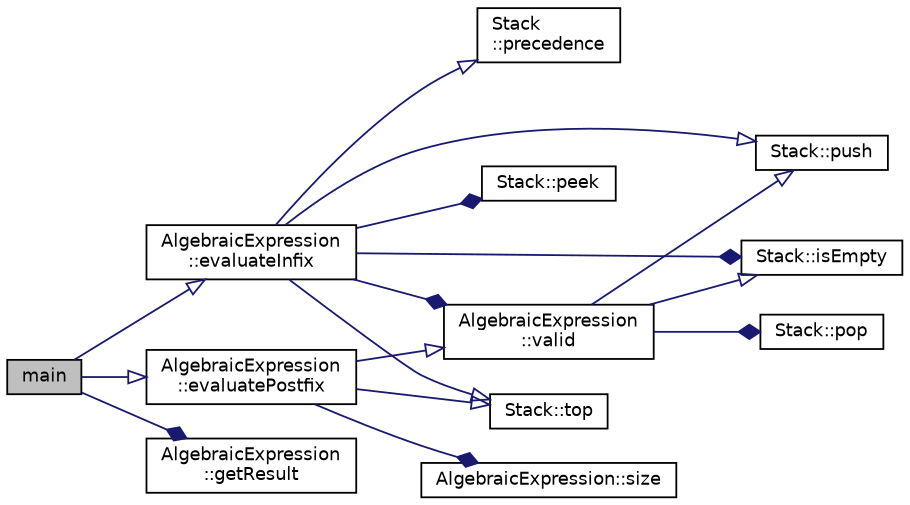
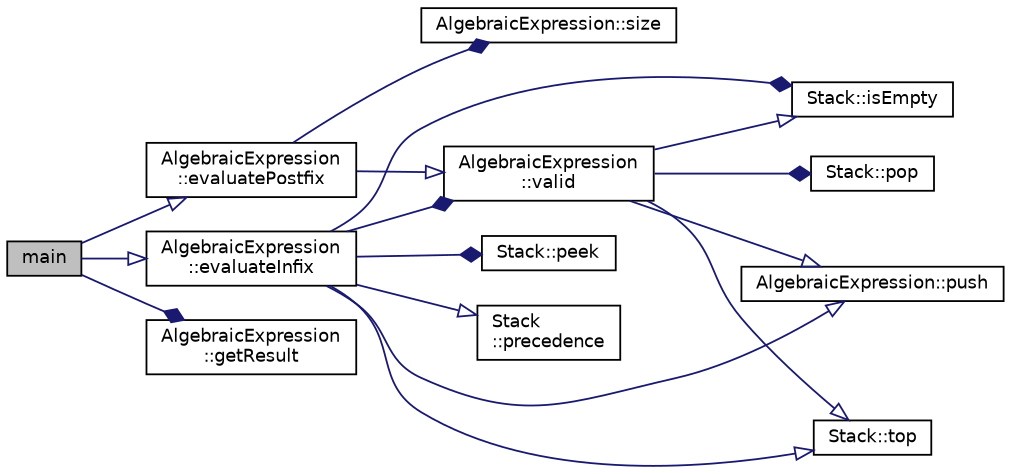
node "Stack::push": label "Stack::push" -> "AlgebraicExpression::push"
edge "AlgebraicExpression ::evaluatePostfix" -> "Stack::top": now "AlgebraicExpression ::valid" -> "Stack::top"
